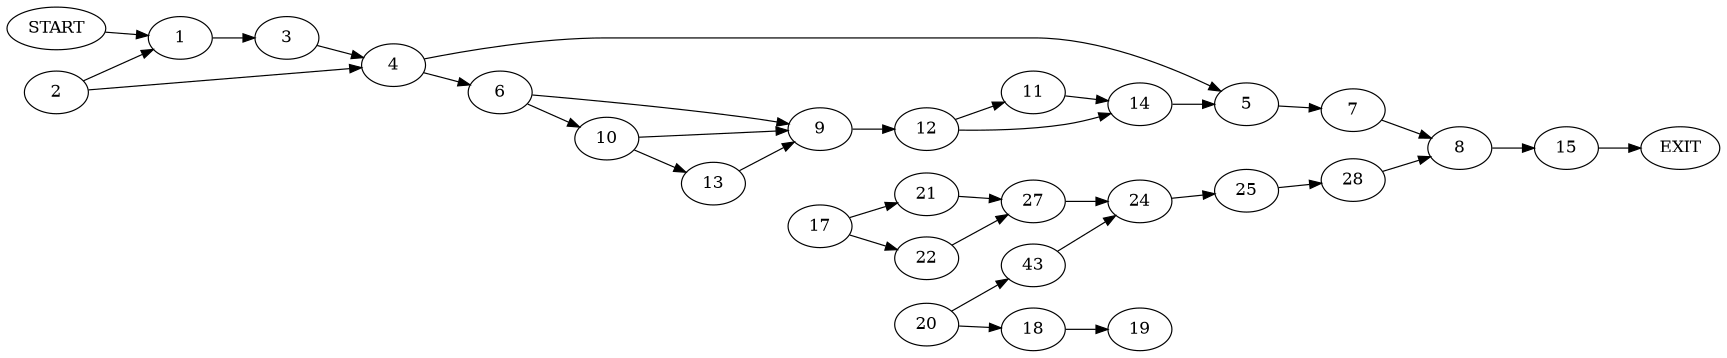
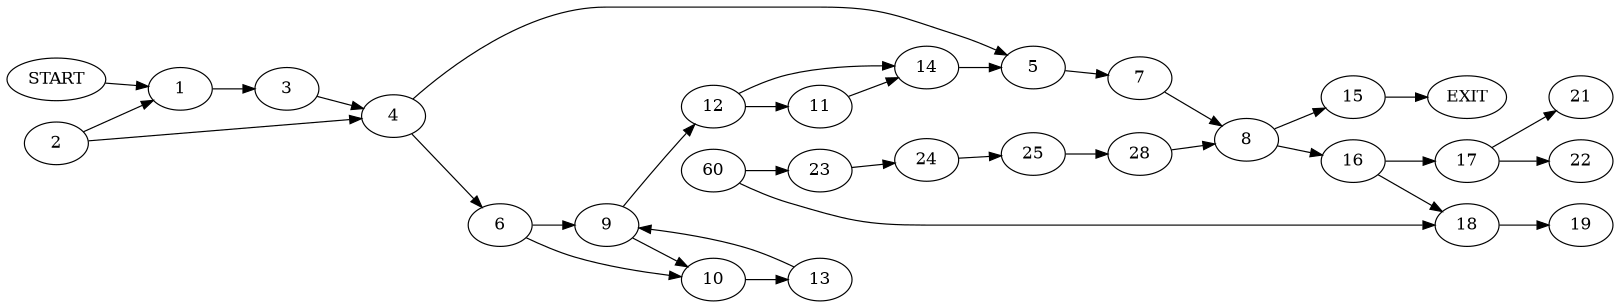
edge "10" -> "9": reversed
node "16": added
node "27": removed
node "43": label "43" -> "23"
node "20": label "20" -> "60"
